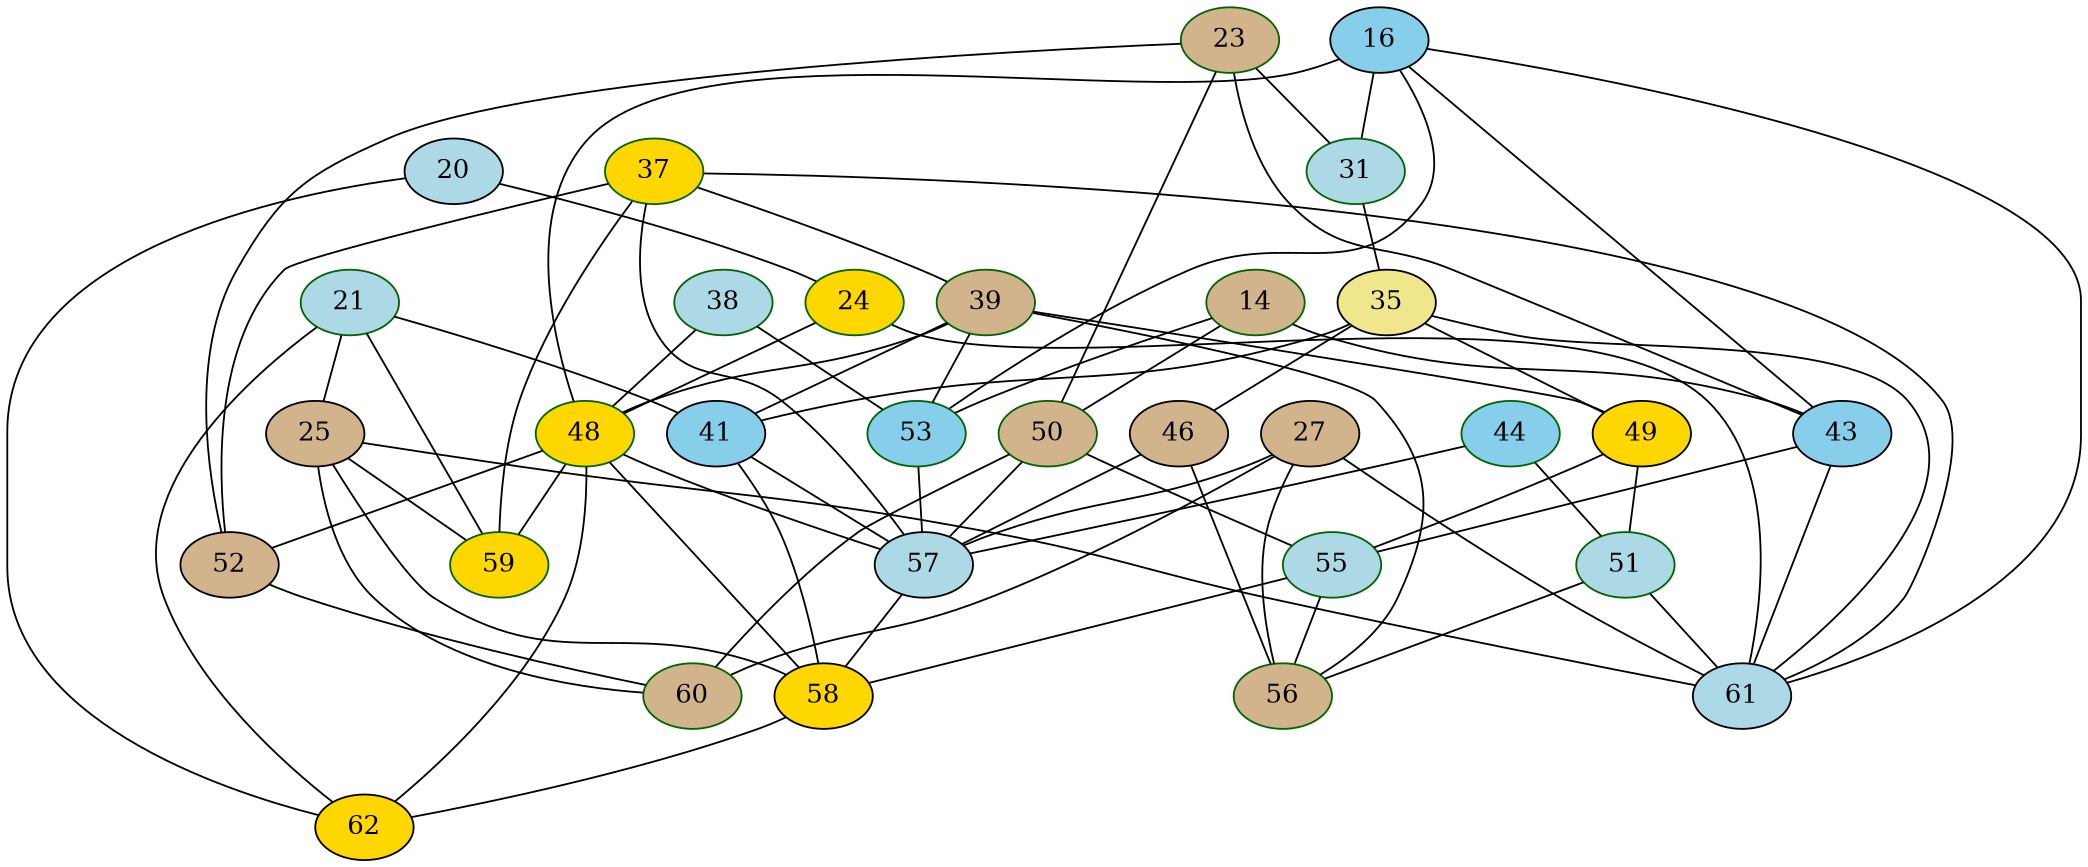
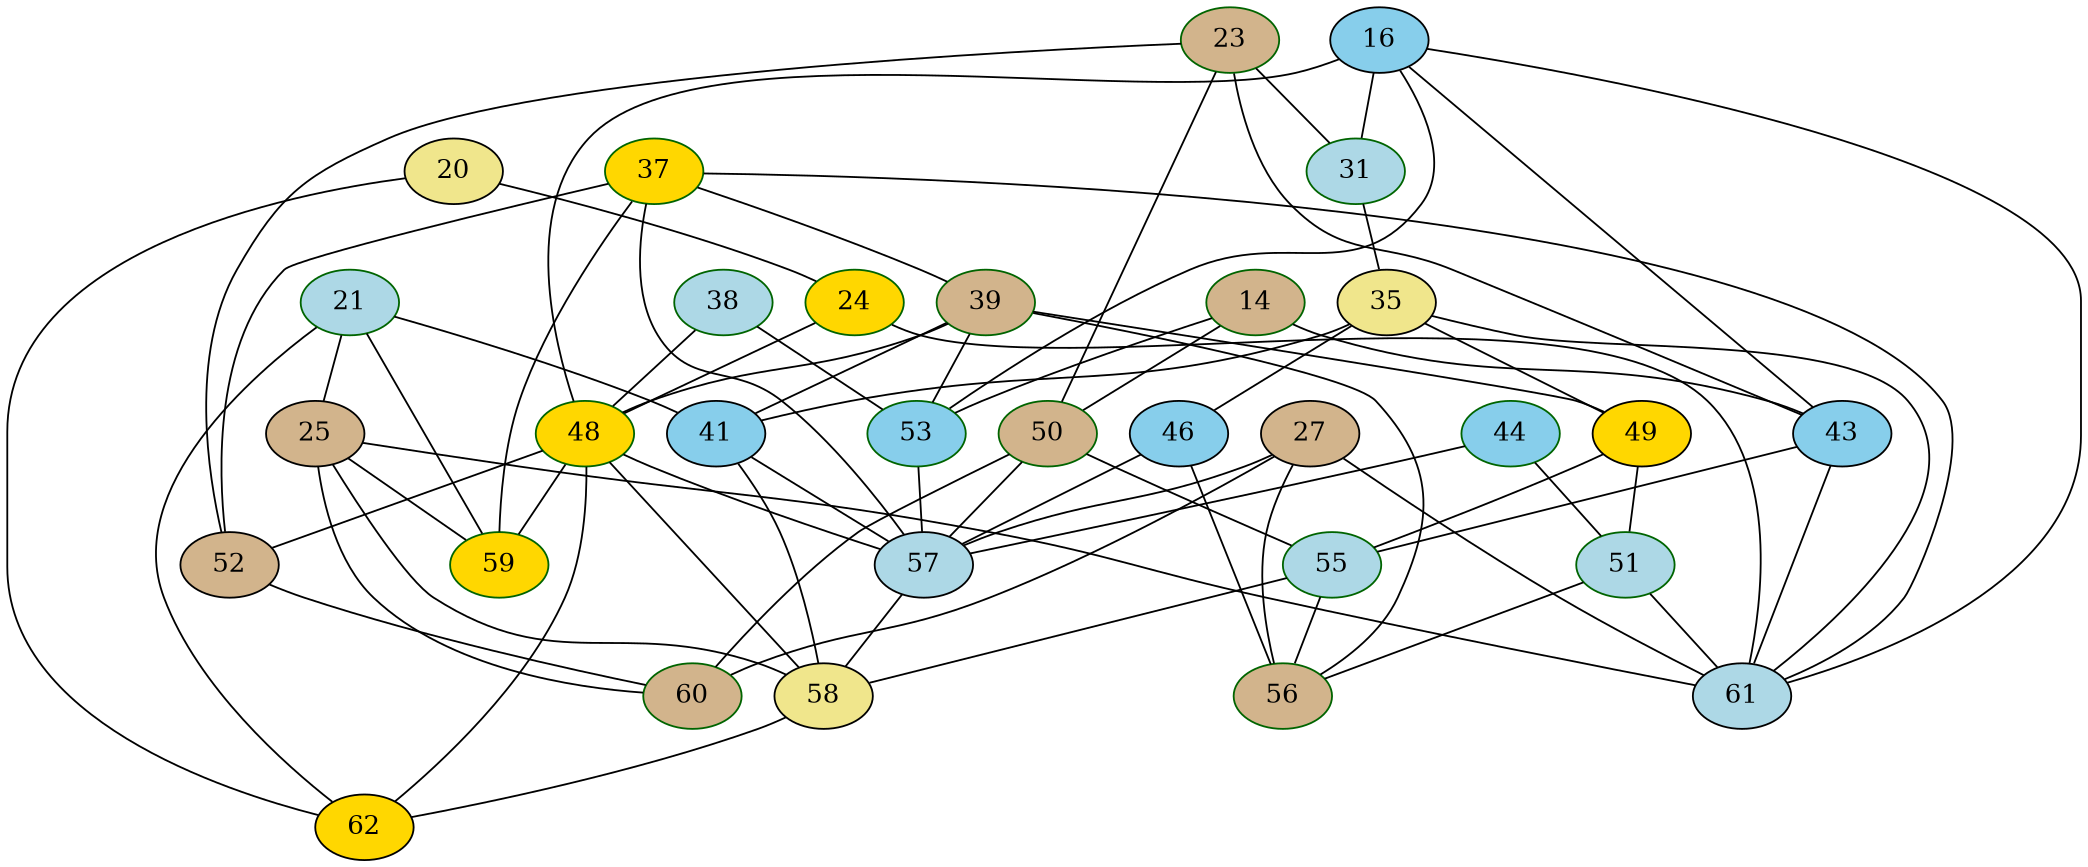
node "20": fillcolor lightblue -> khaki
node "46": fillcolor tan -> skyblue
node "58": fillcolor gold -> khaki
